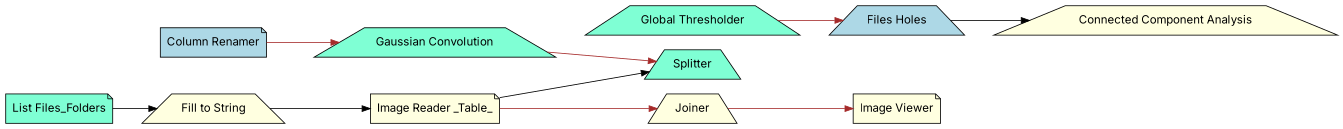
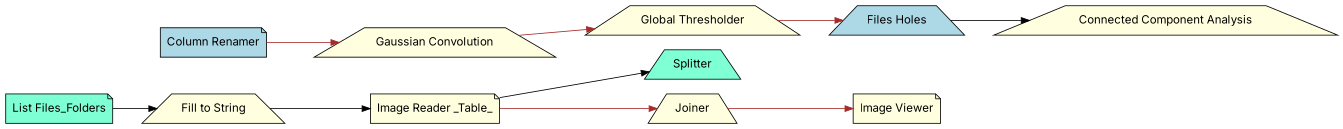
node "Global Thresholder": fillcolor aquamarine -> lightyellow
node "Gaussian Convolution": fillcolor aquamarine -> lightyellow
edge "Gaussian Convolution" -> "Splitter": now "Gaussian Convolution" -> "Global Thresholder"
